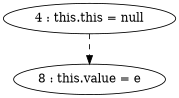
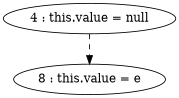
node "4 : this.this = null": label "4 : this.this = null" -> "4 : this.value = null"
